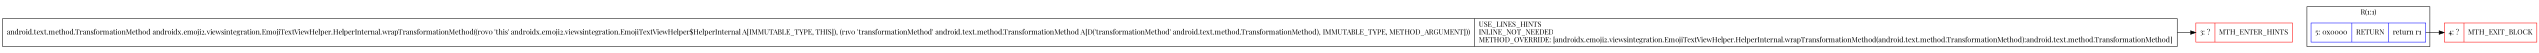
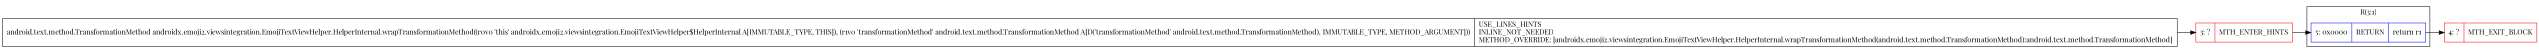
cluster "R(1:1)": label "R(1:1)" -> "R(3:1)"
edge "3: ?" -> "5: 0x0000": added
